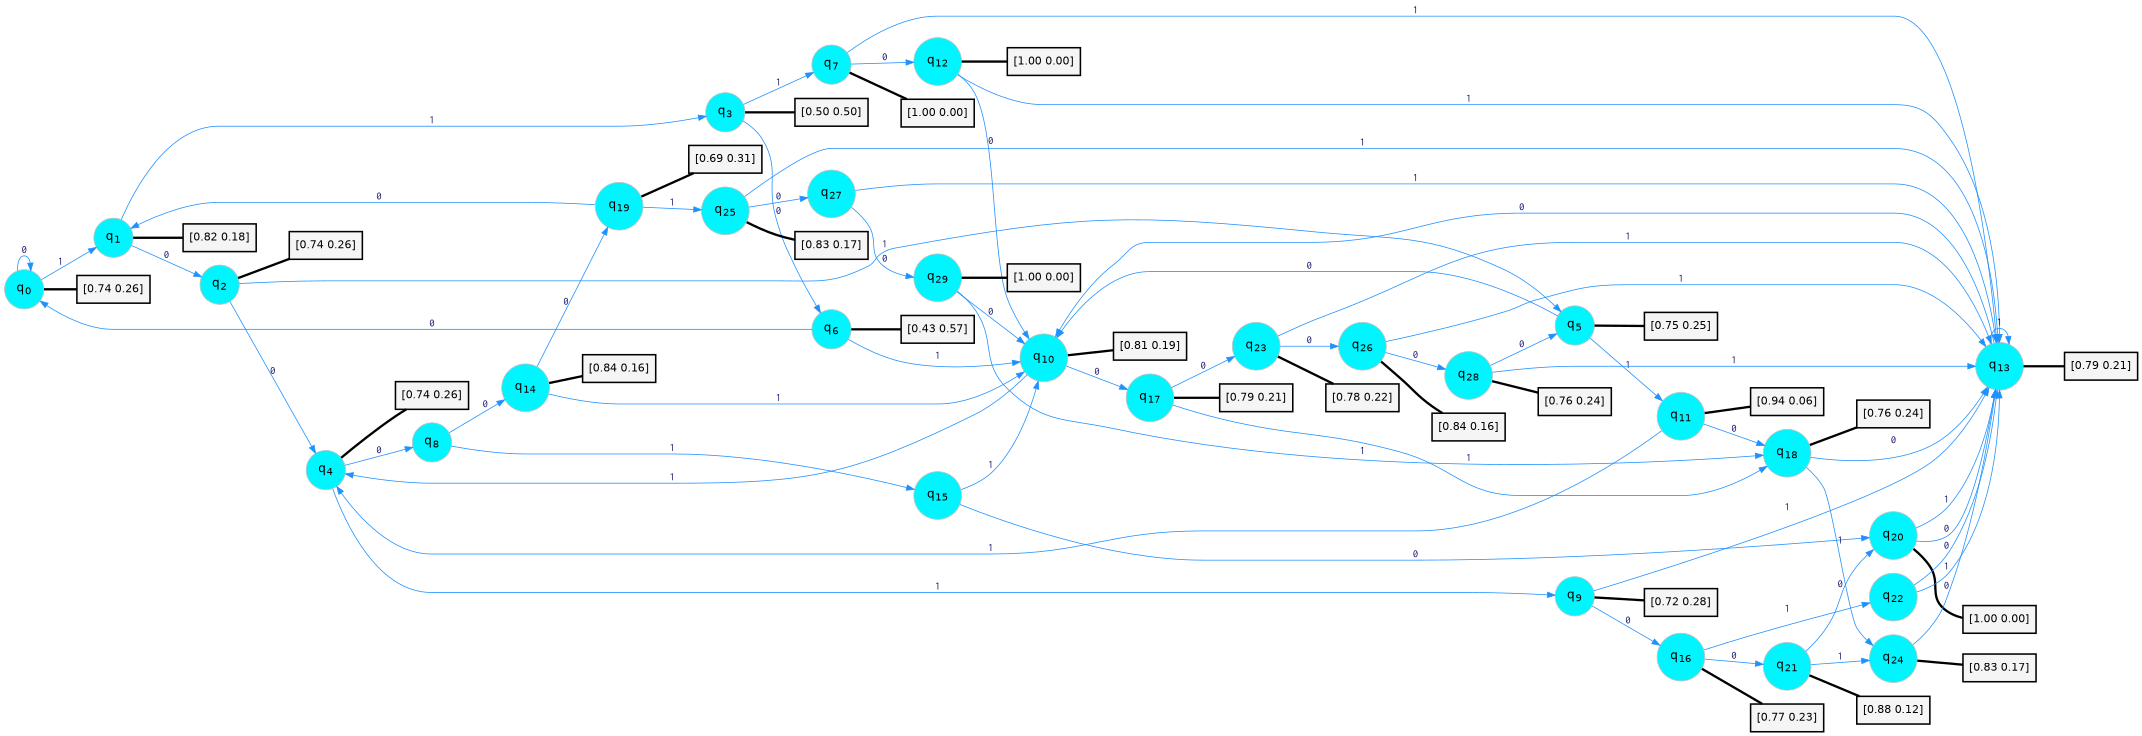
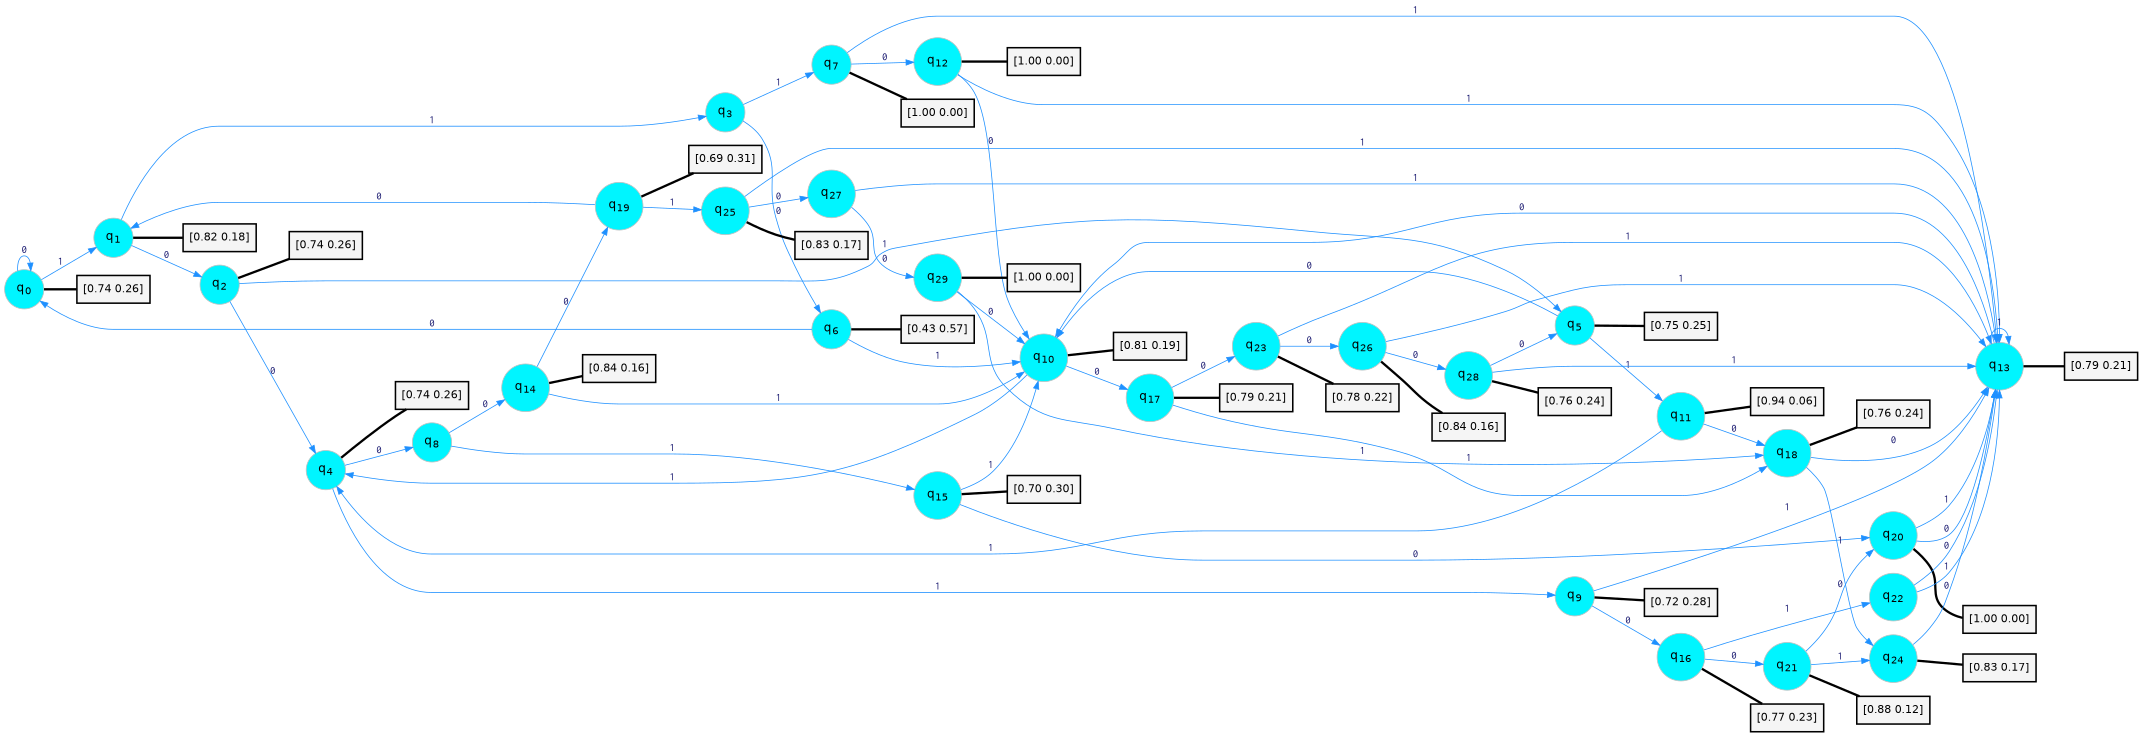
node "[0.50 0.50]": removed
node "[0.70 0.30]": added
